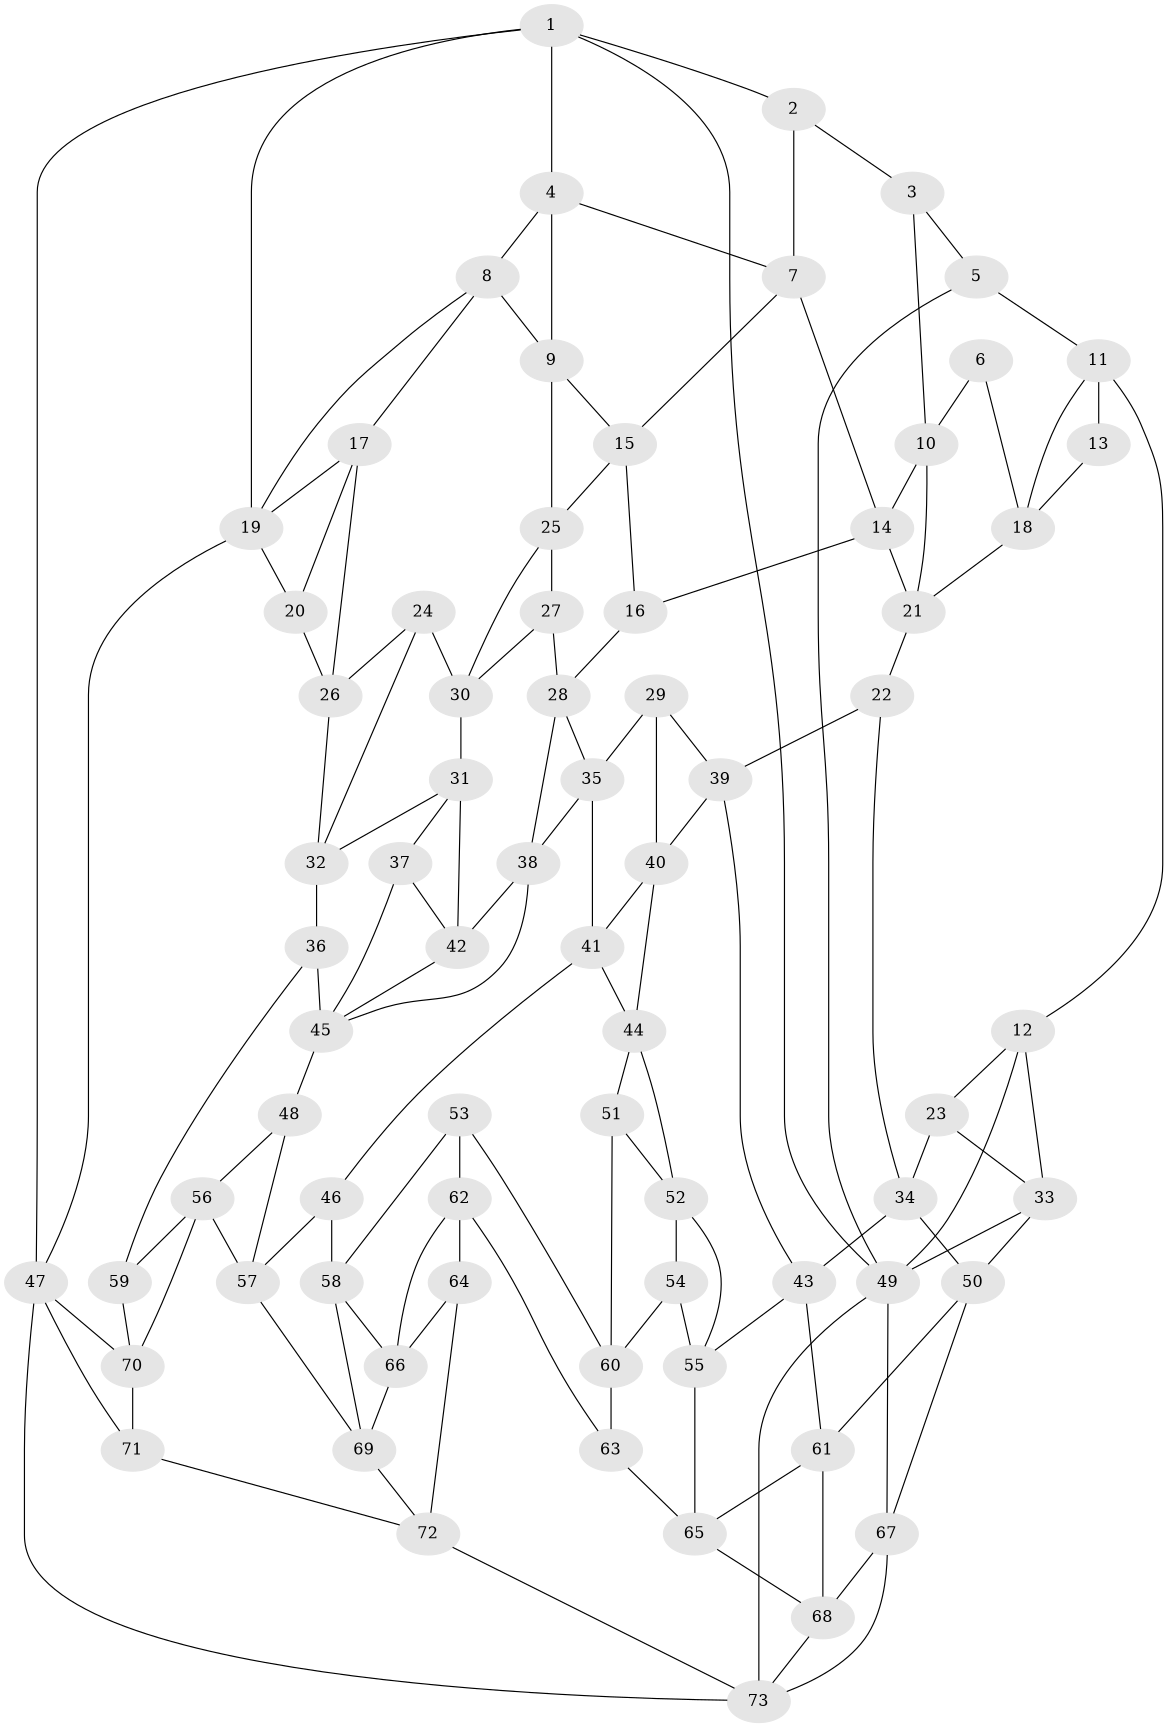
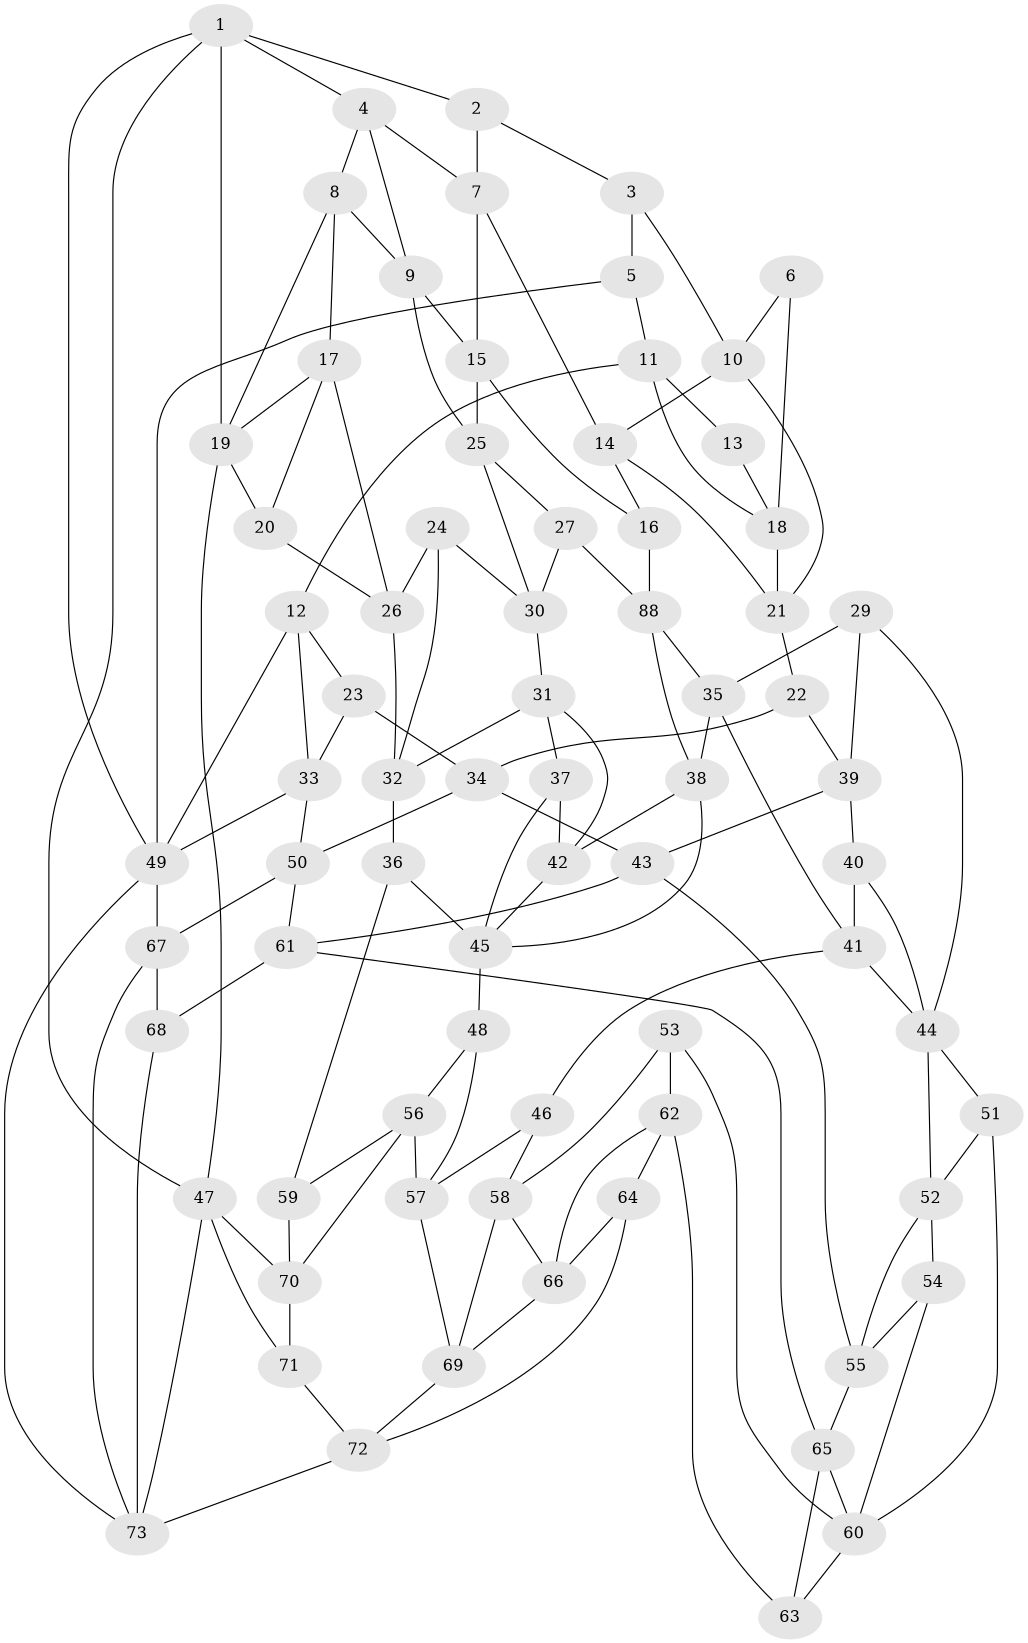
node "28": label "28" -> "88"
edge "29" -- "40": now "29" -- "44"
edge "65" -- "68": now "65" -- "60"
